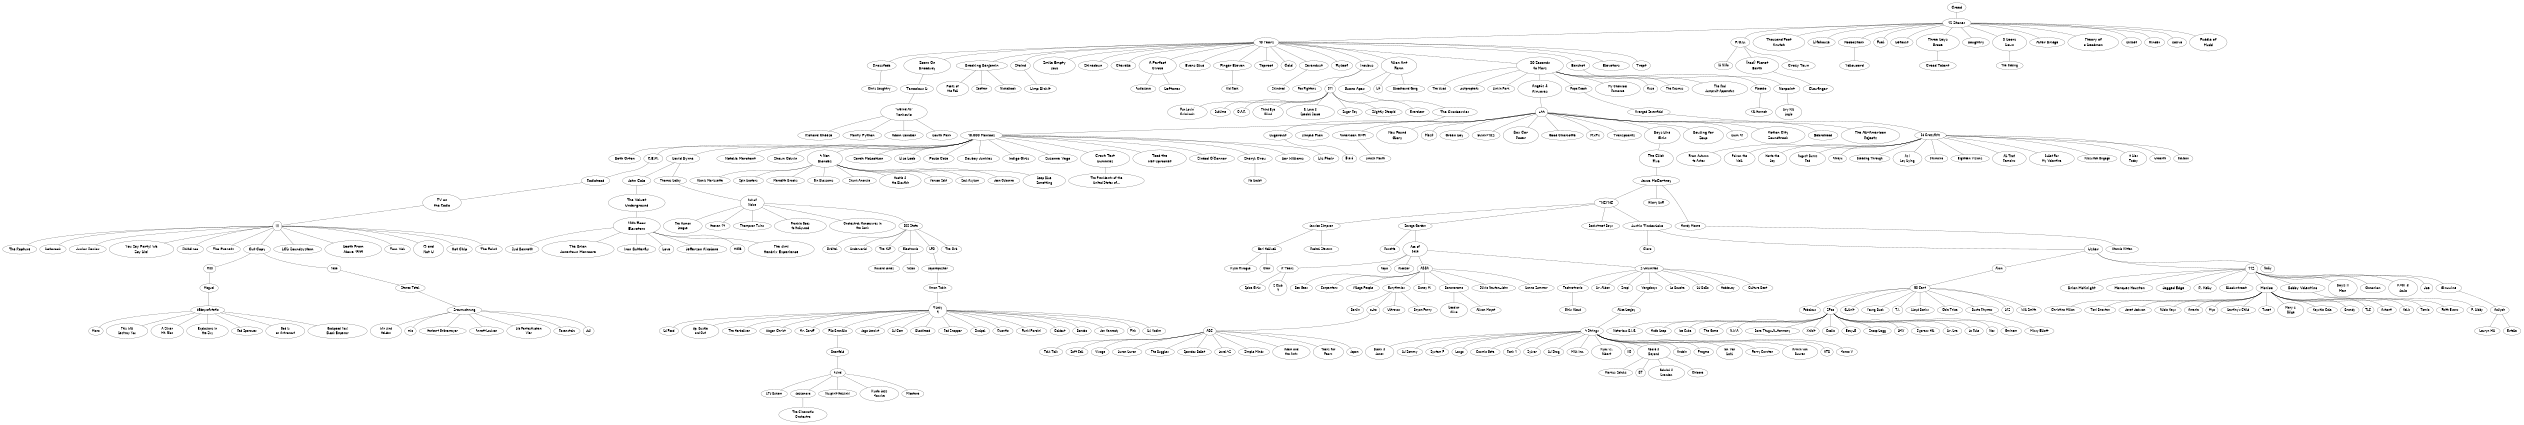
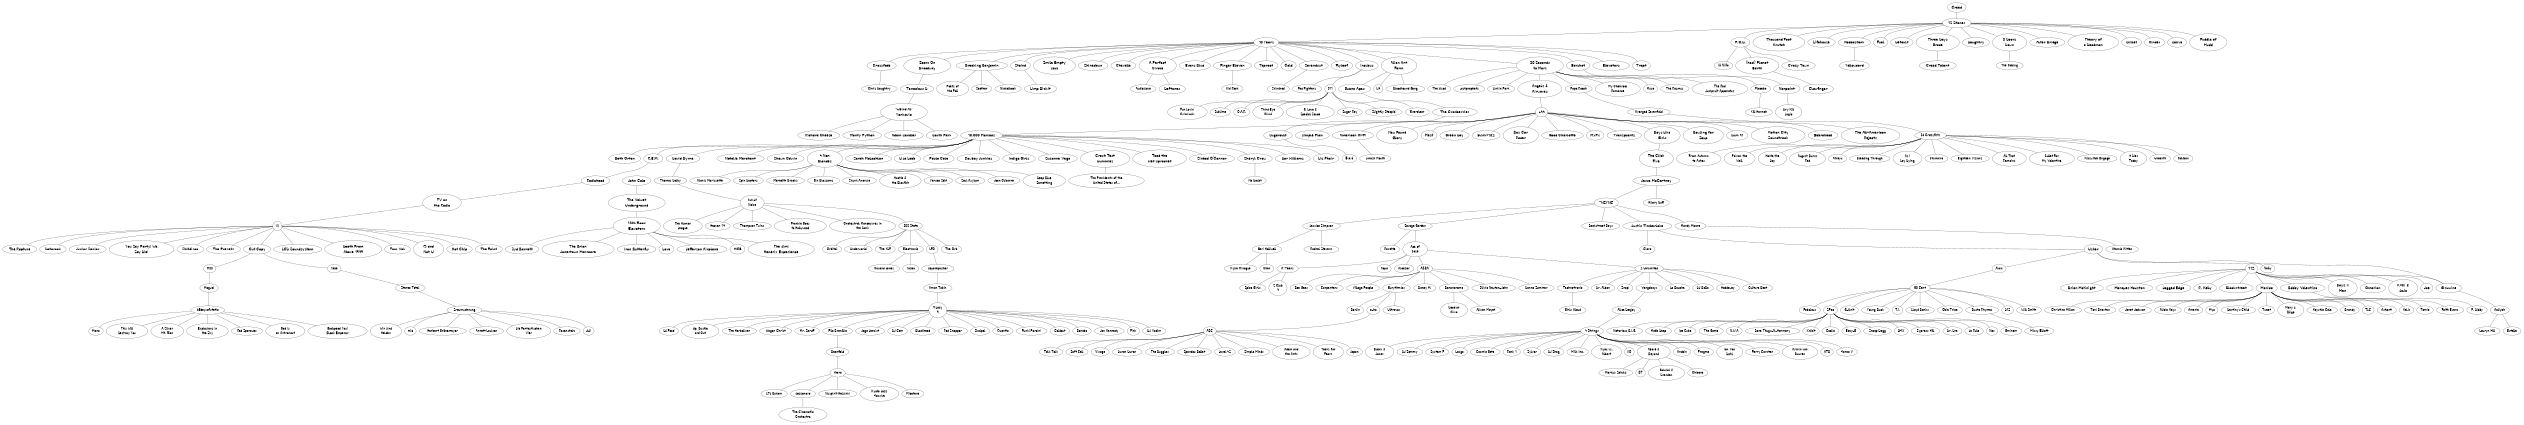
edge "David Byrne" -- "John Cale": removed
edge "Jesse McCartney" -- "Mandy Moore": now "*NSYNC" -- "Mandy Moore"
edge "Usher" -- "112": now "Usher" -- "Ginuwine"
node "Bryan Ferry": removed
node "4sind": label "4sind" -> "4hero"
